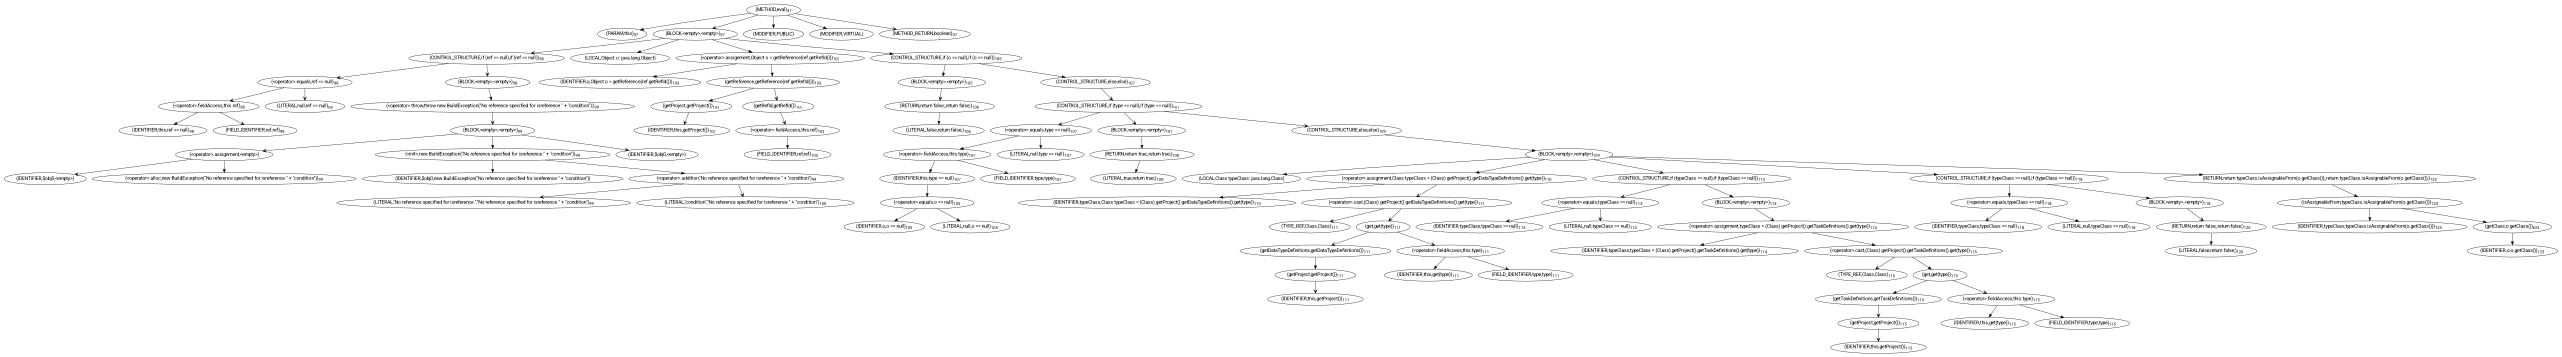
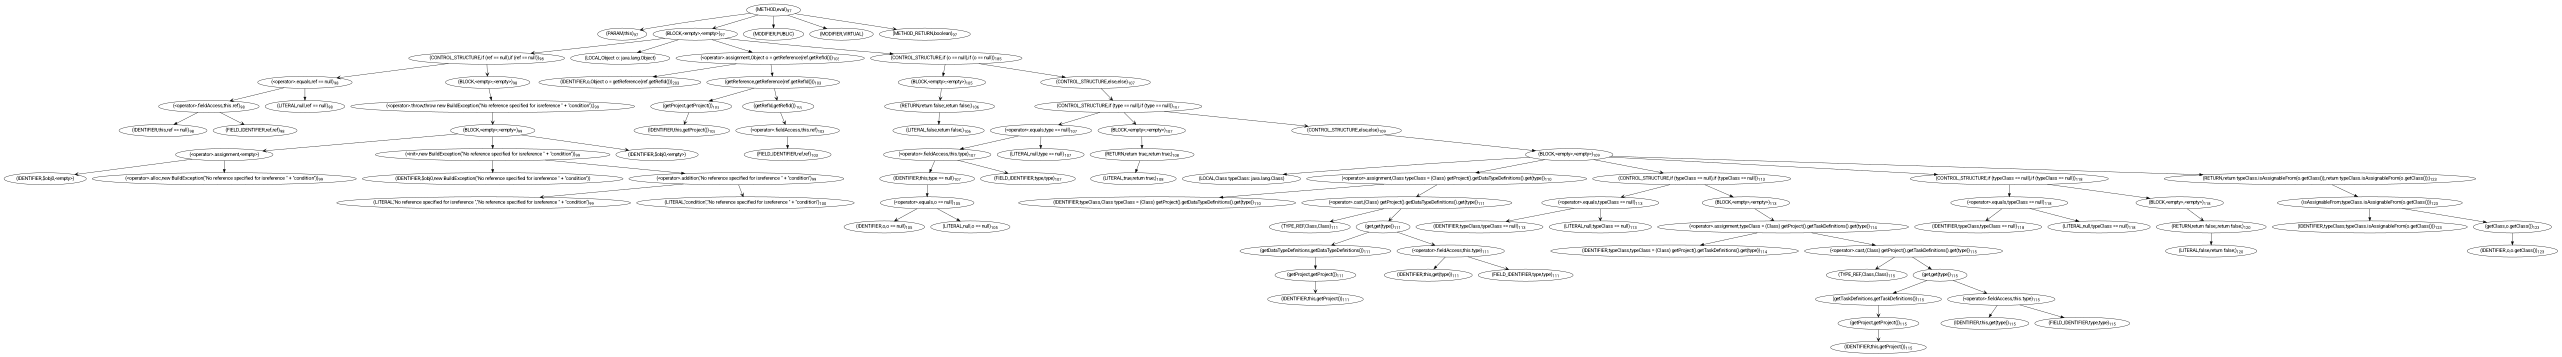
edge "(METHOD,eval)" -> "(PARAM,this)": arrowhead normal -> vee
node "(IDENTIFIER,o,Object o = getReference(ref.getRefId()))": text "103" -> "203"
edge "(<operator>.equals,ref == null)" -> "(LITERAL,null,ref == null)": arrowhead vee -> normal
node "(LITERAL,null,ref == null)": text "68" -> "98"
edge "(<operator>.equals,o == null)" -> "(IDENTIFIER,o,o == null)": arrowhead normal -> vee
node "(getClass,o.getClass())": text "623" -> "123"
